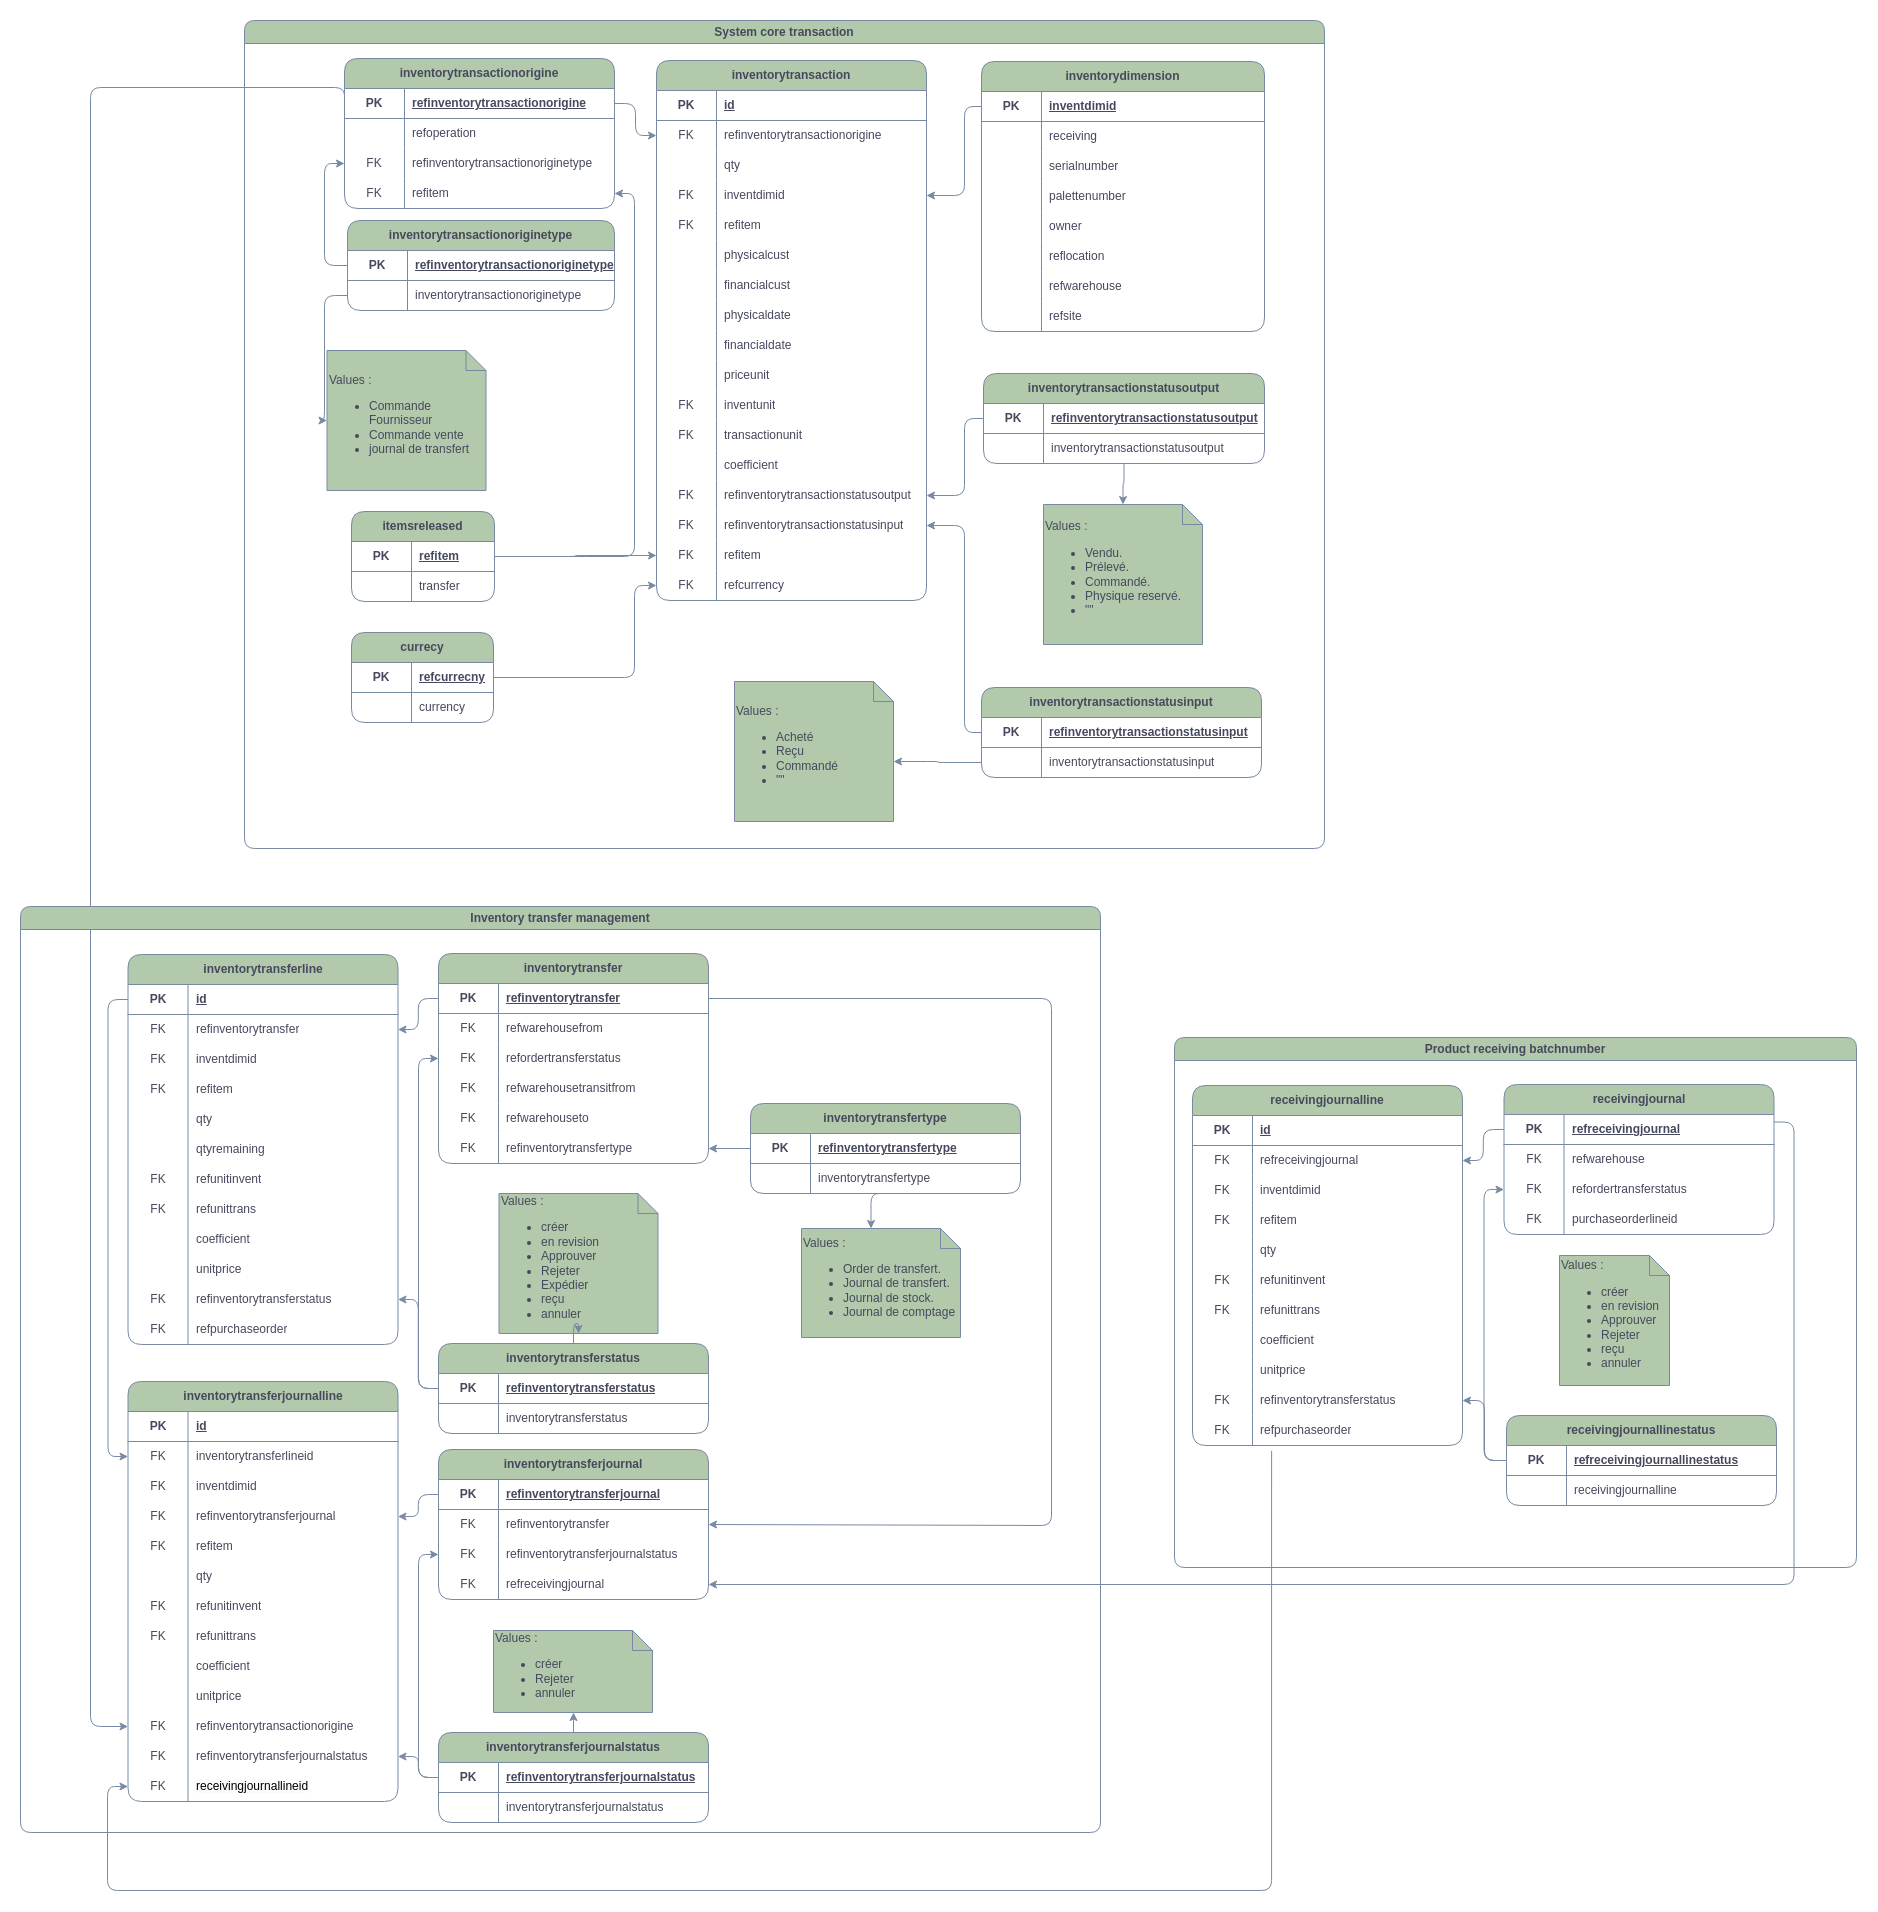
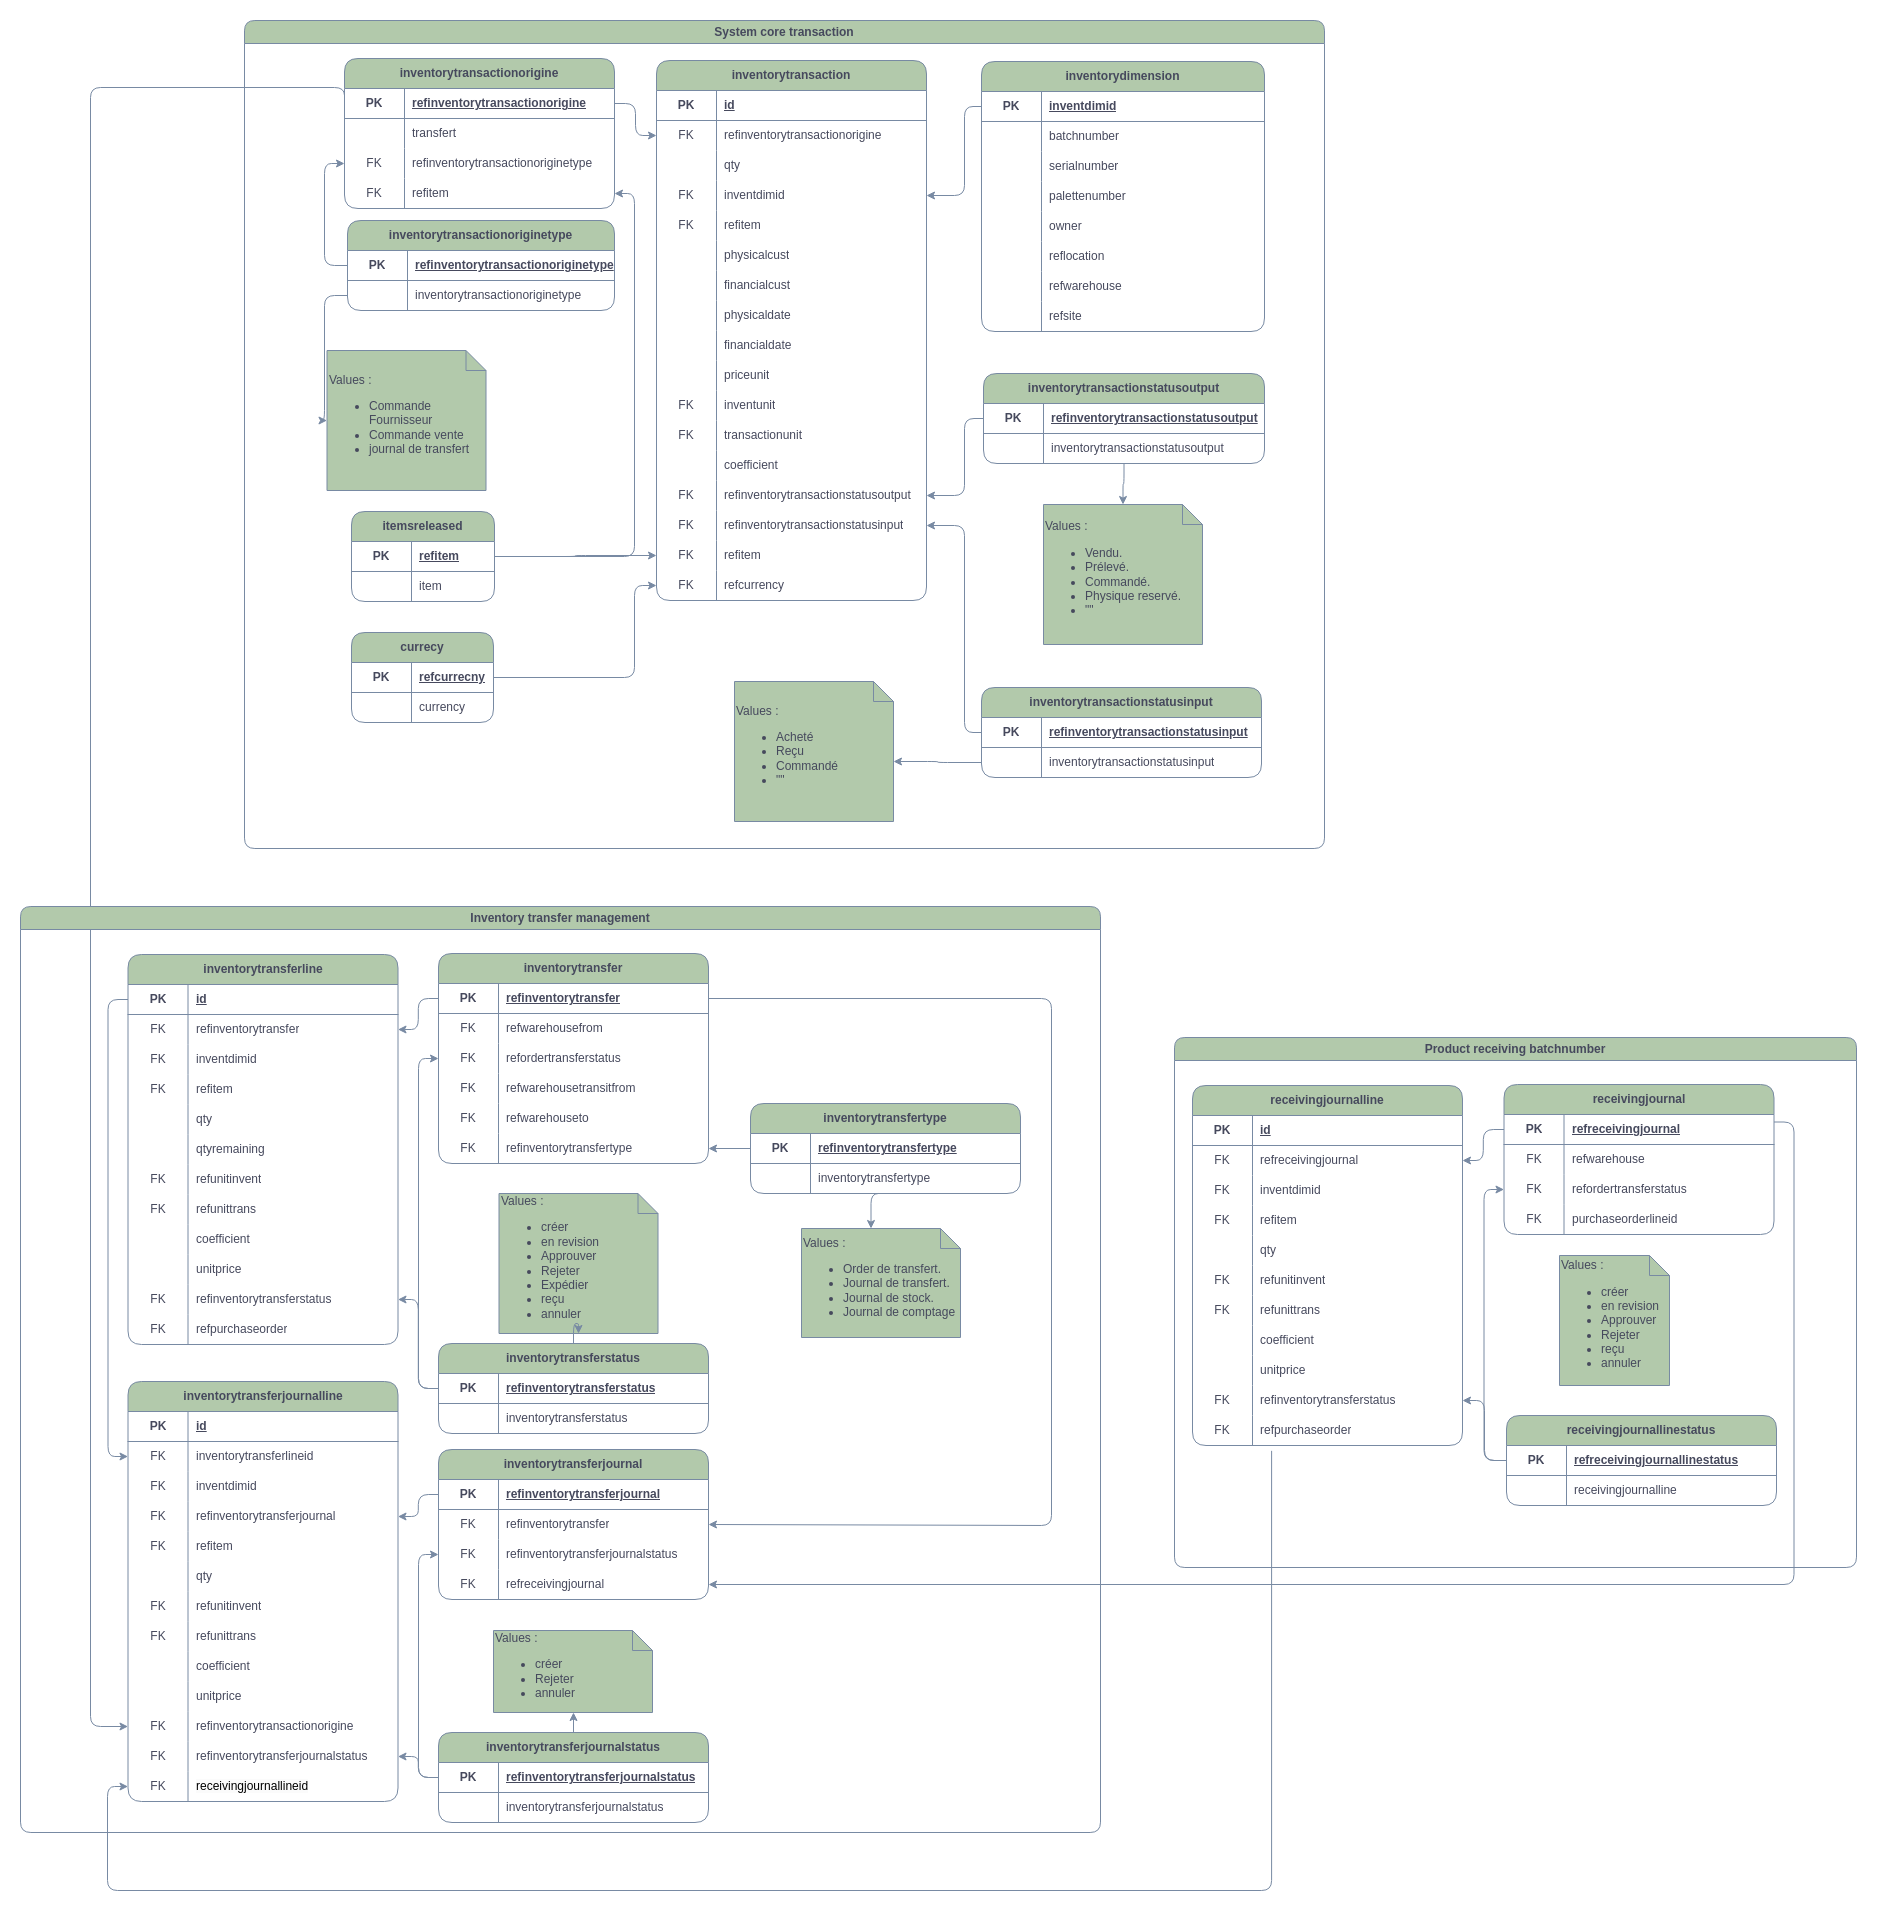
node "refoperation": label "refoperation" -> "transfert"
node "receiving": label "receiving" -> "batchnumber"
node "transfer": label "transfer" -> "item"
